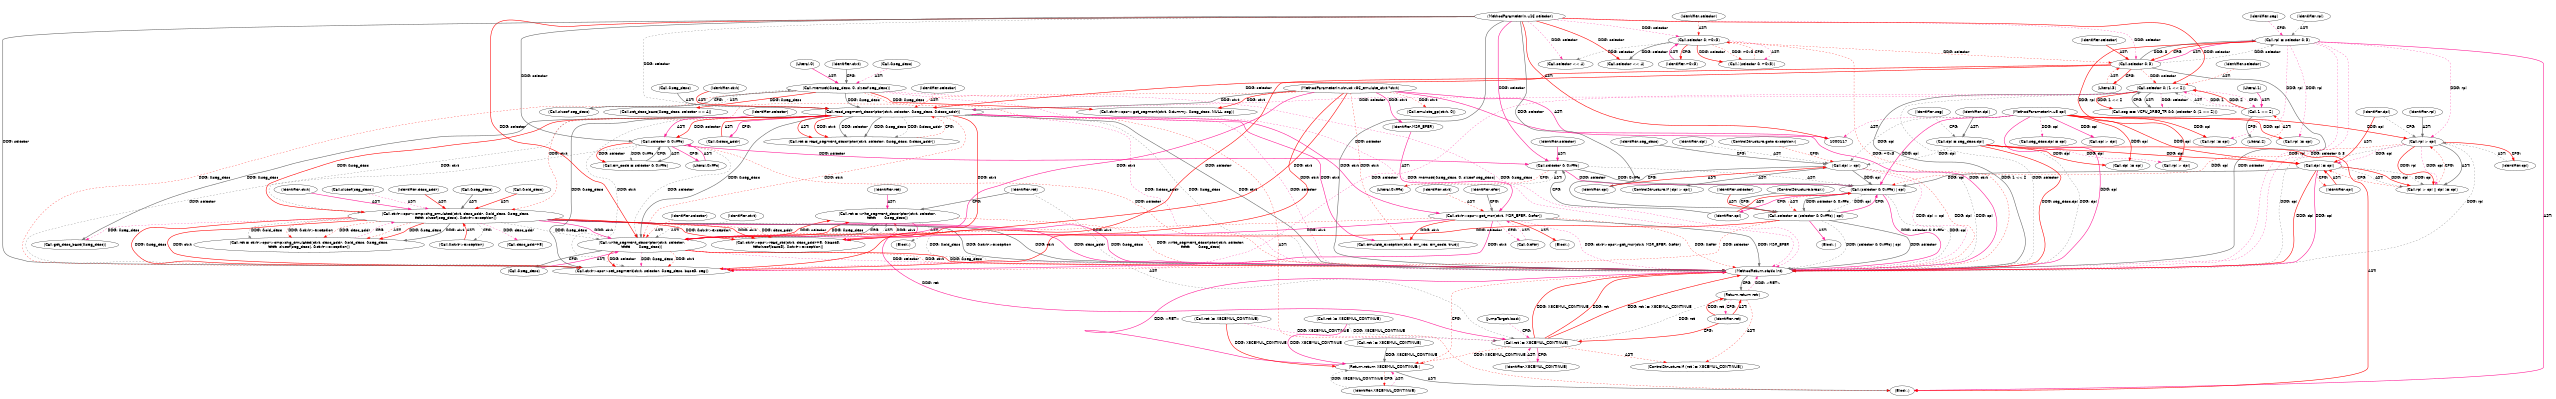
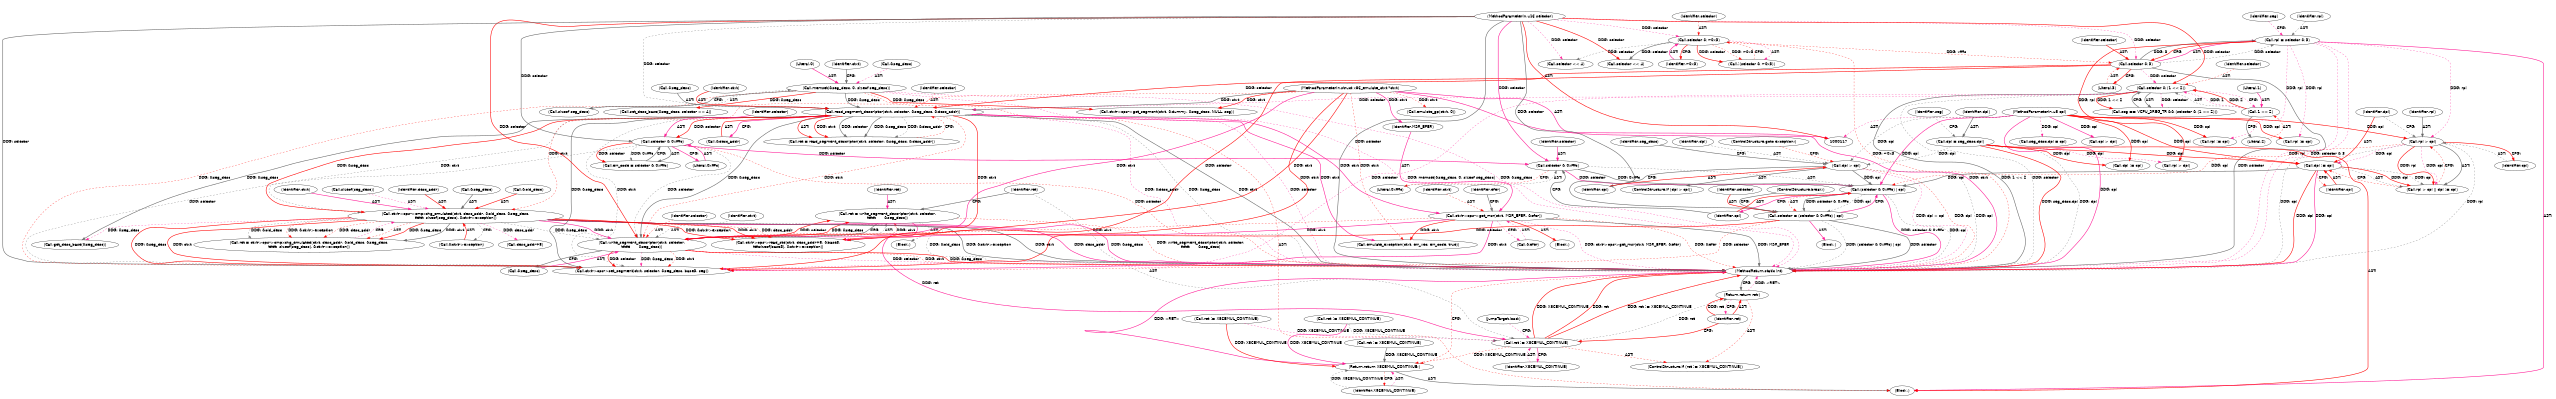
edge "(Call,selector & ~0x3)" -> "(Call,selector & 3)": label "DDG: selector" -> "DDG: xfffc"
edge "(Call,selector & 3)" -> "(Call,selector & (1 << 2))": color red -> deeppink
